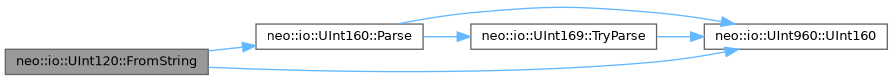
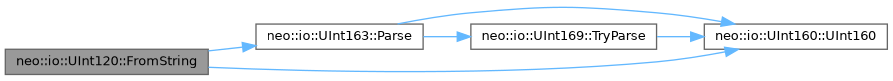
node "neo::io::UInt160::Parse": label "neo::io::UInt160::Parse" -> "neo::io::UInt163::Parse"
node "neo::io::UInt960::UInt160": label "neo::io::UInt960::UInt160" -> "neo::io::UInt160::UInt160"
